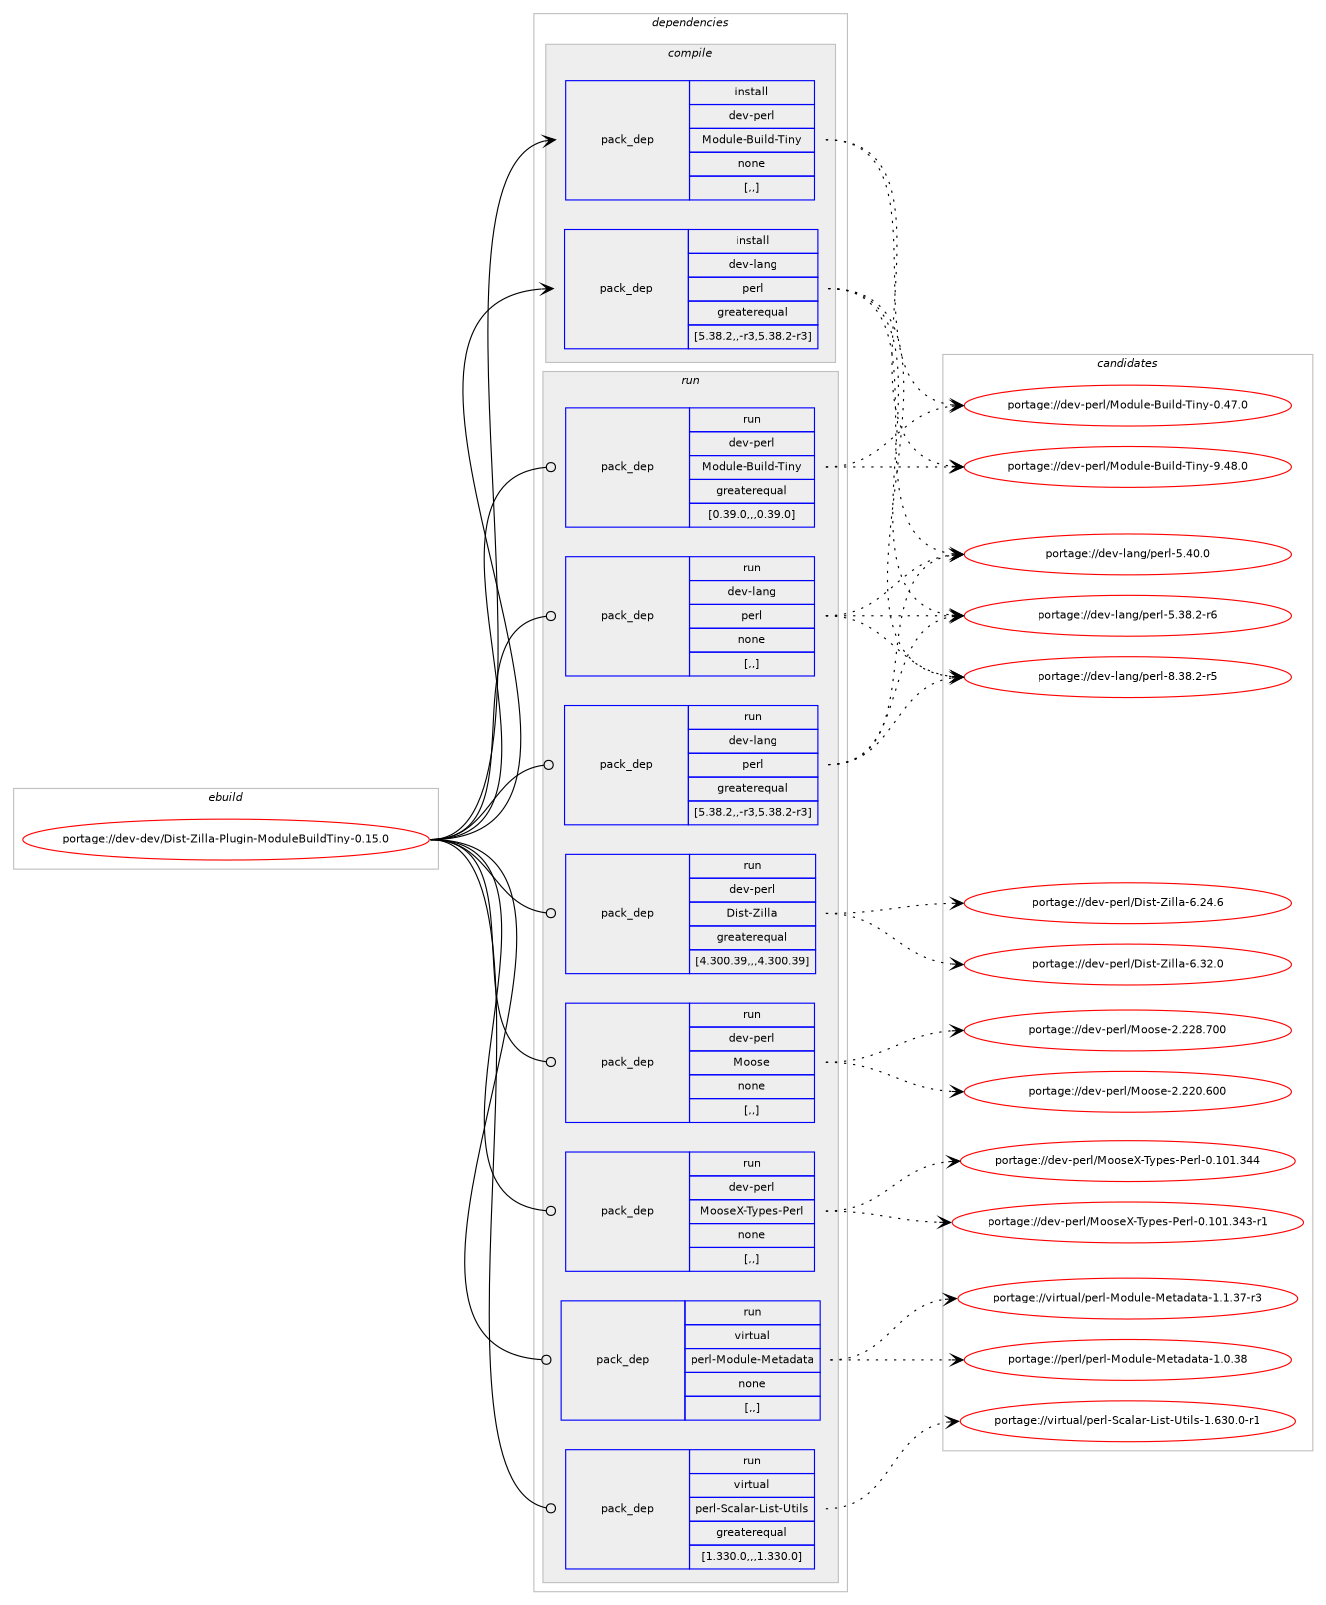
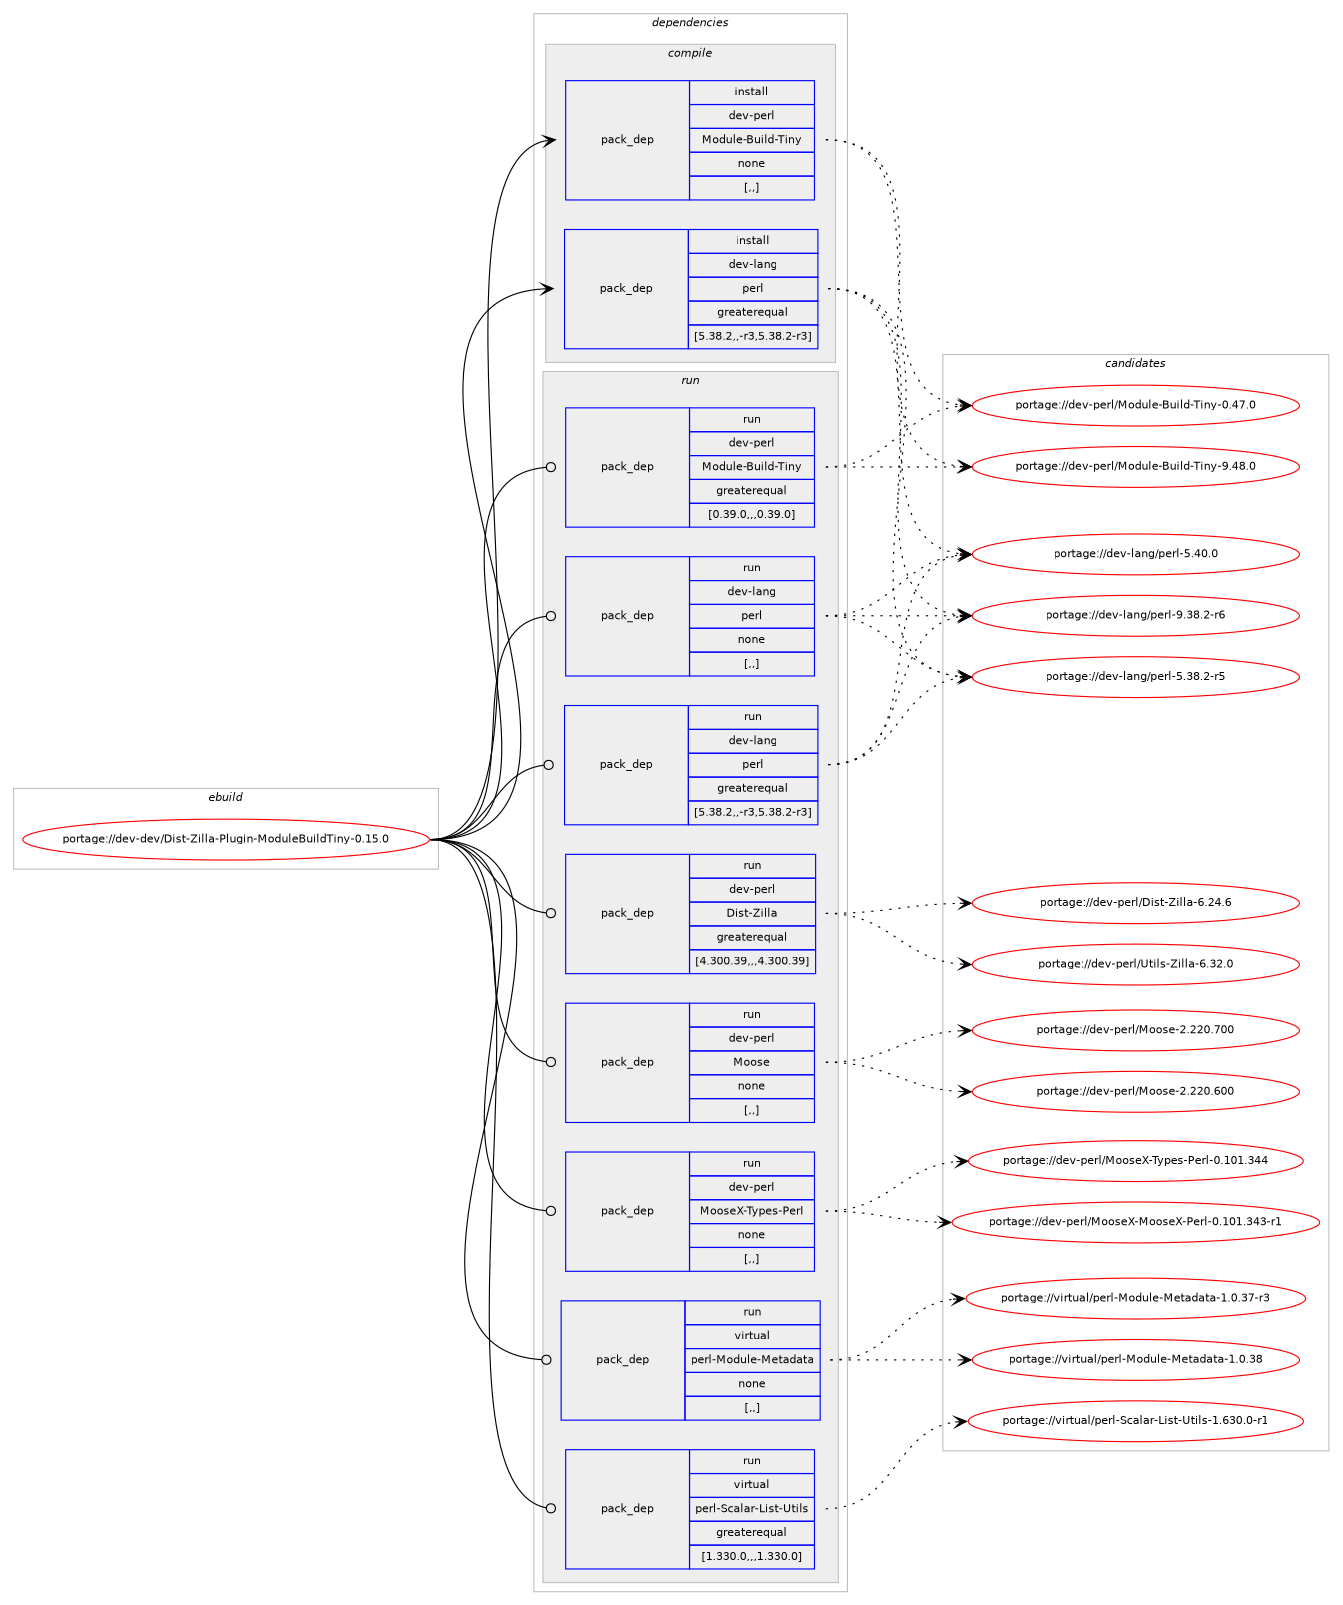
node "portage://dev-lang/perl-5.38.2-r6": label "portage://dev-lang/perl-5.38.2-r6" -> "portage://dev-lang/perl-9.38.2-r6"
node "portage://dev-lang/perl-8.38.2-r5": label "portage://dev-lang/perl-8.38.2-r5" -> "portage://dev-lang/perl-5.38.2-r5"
node "portage://dev-perl/Dist-Zilla-6.32.0": label "portage://dev-perl/Dist-Zilla-6.32.0" -> "portage://dev-perl/Utils-Zilla-6.32.0"
node "portage://dev-perl/Moose-2.228.700": label "portage://dev-perl/Moose-2.228.700" -> "portage://dev-perl/Moose-2.220.700"
node "portage://dev-perl/MooseX-Types-Perl-0.101.343-r1": label "portage://dev-perl/MooseX-Types-Perl-0.101.343-r1" -> "portage://dev-perl/MooseX-MooseX-Perl-0.101.343-r1"
node "portage://virtual/perl-Module-Metadata-1.1.37-r3": label "portage://virtual/perl-Module-Metadata-1.1.37-r3" -> "portage://virtual/perl-Module-Metadata-1.0.37-r3"
node "portage://perl/perl-Module-Metadata-1.0.38": label "portage://perl/perl-Module-Metadata-1.0.38" -> "portage://virtual/perl-Module-Metadata-1.0.38"
